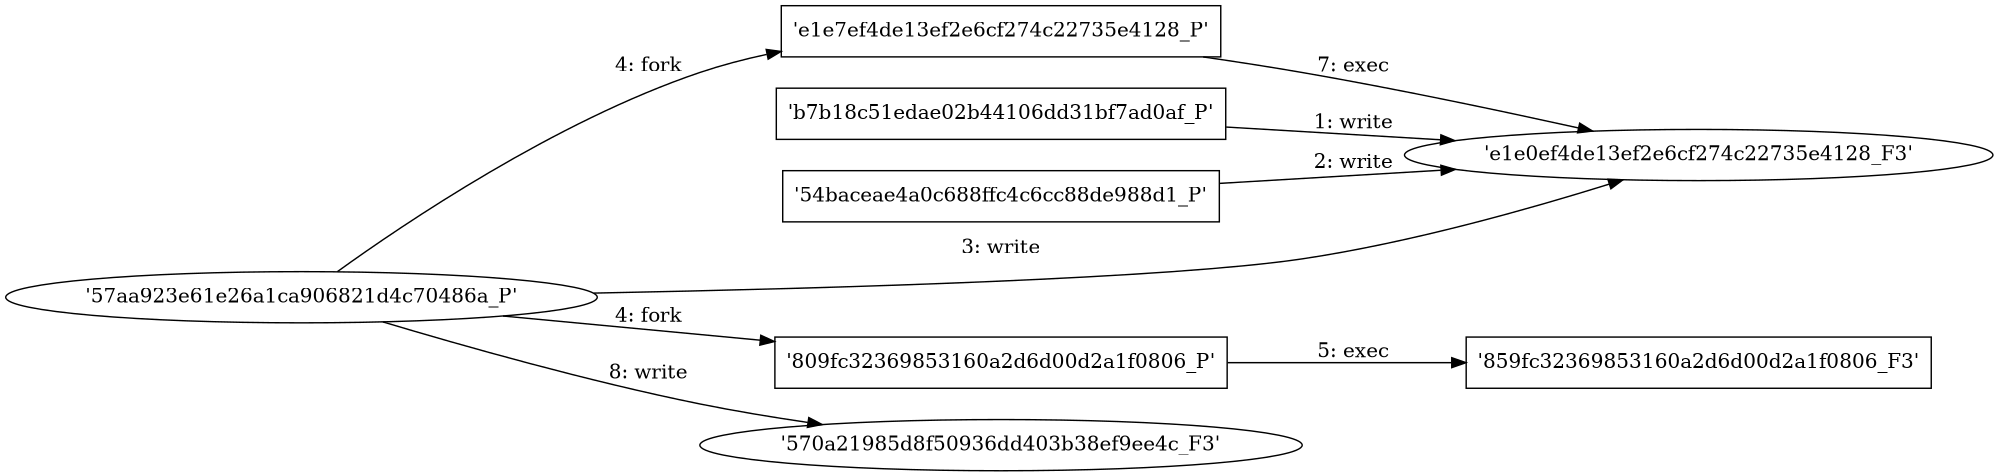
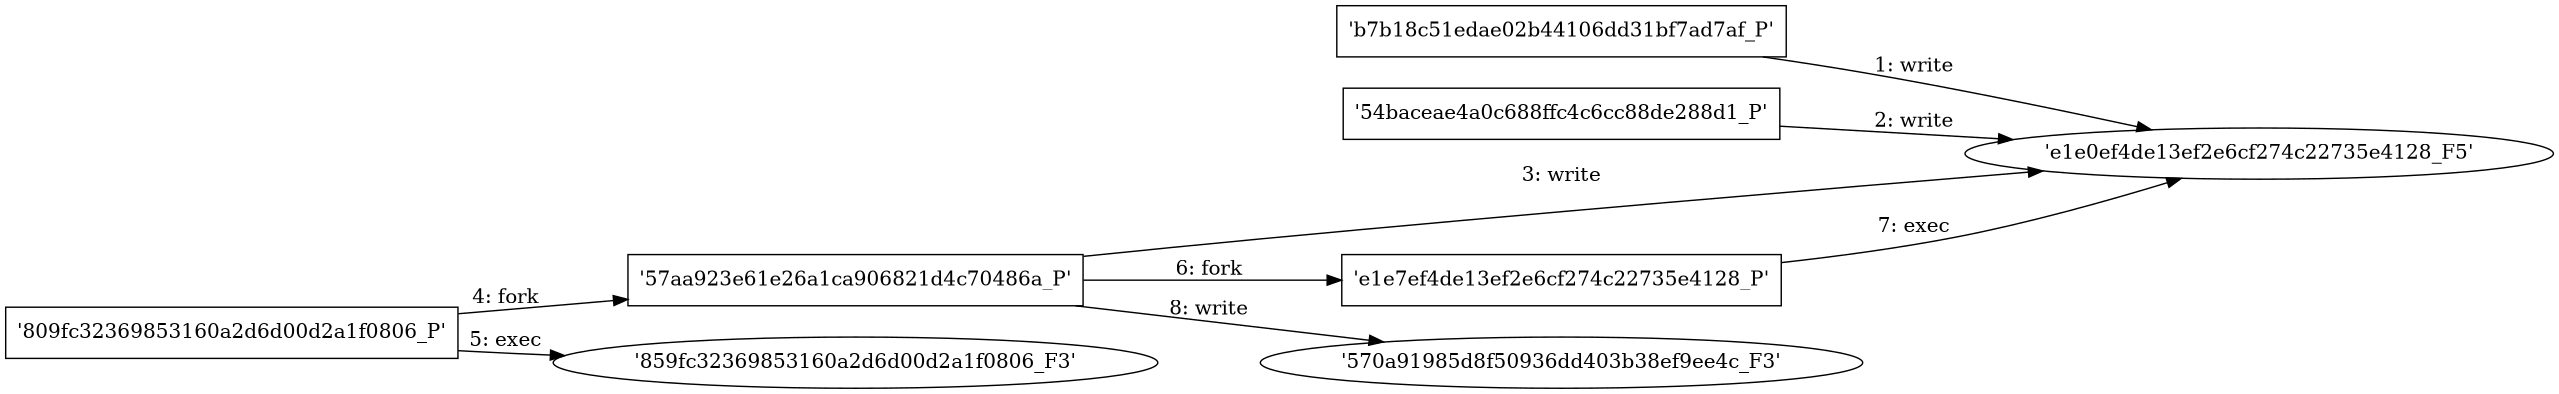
edge "'57aa923e61e26a1ca906821d4c70486a_P'" -> "'e1e7ef4de13ef2e6cf274c22735e4128_P'": label "4: fork" -> "6: fork"
node "'b7b18c51edae02b44106dd31bf7ad0af_P'": label "'b7b18c51edae02b44106dd31bf7ad0af_P'" -> "'b7b18c51edae02b44106dd31bf7ad7af_P'"
node "'e1e0ef4de13ef2e6cf274c22735e4128_F3'": label "'e1e0ef4de13ef2e6cf274c22735e4128_F3'" -> "'e1e0ef4de13ef2e6cf274c22735e4128_F5'"
node "'54baceae4a0c688ffc4c6cc88de988d1_P'": label "'54baceae4a0c688ffc4c6cc88de988d1_P'" -> "'54baceae4a0c688ffc4c6cc88de288d1_P'"
node "'57aa923e61e26a1ca906821d4c70486a_P'": shape ellipse -> box
edge "'57aa923e61e26a1ca906821d4c70486a_P'" -> "'809fc32369853160a2d6d00d2a1f0806_P'": reversed
node "'859fc32369853160a2d6d00d2a1f0806_F3'": shape box -> ellipse
node "'570a21985d8f50936dd403b38ef9ee4c_F3'": label "'570a21985d8f50936dd403b38ef9ee4c_F3'" -> "'570a91985d8f50936dd403b38ef9ee4c_F3'"
